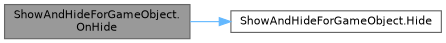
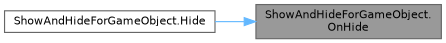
edge "ShowAndHideForGameObject. OnHide" -> "ShowAndHideForGameObject.Hide": reversed
